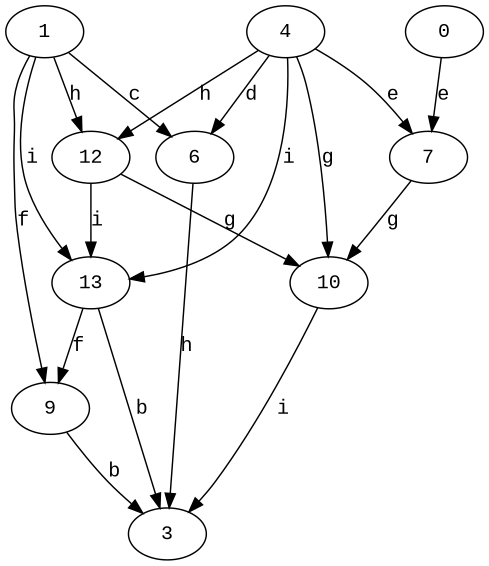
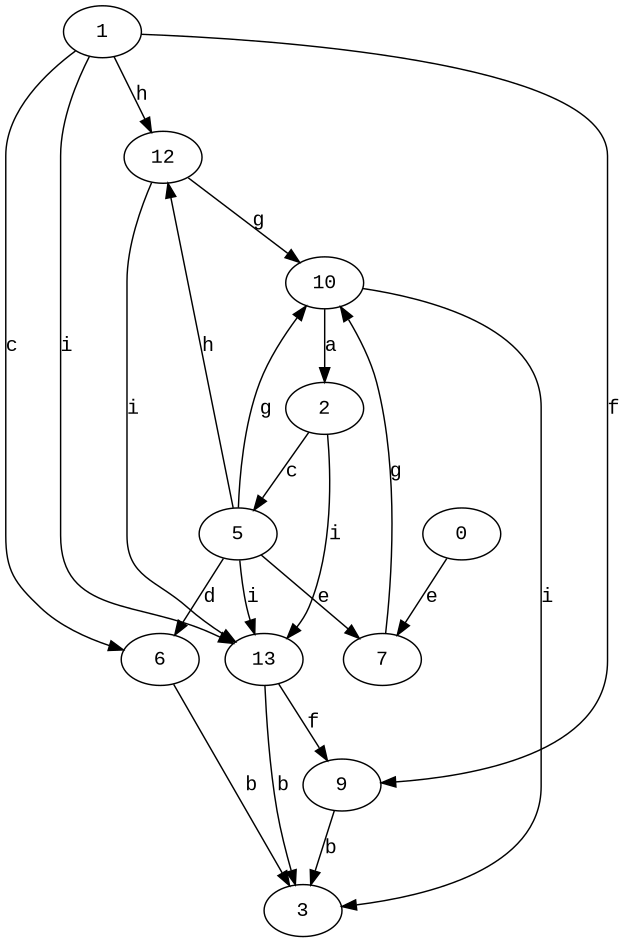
node "4": label "4" -> "5"
edge "6" -> "3": label "h" -> "b"
node "2": added
